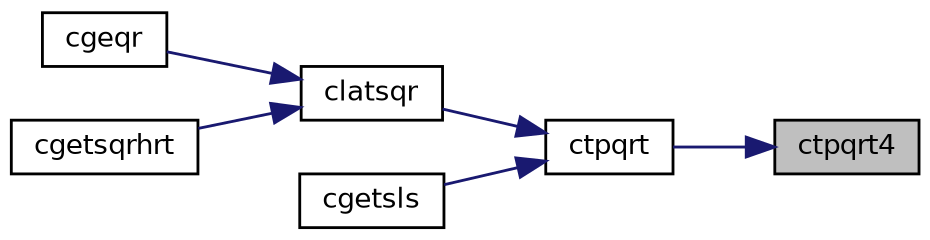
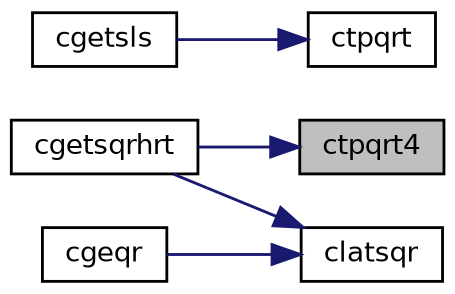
edge "clatsqr" -> "ctpqrt": removed
edge "ctpqrt" -> "ctpqrt4": now "cgetsqrhrt" -> "ctpqrt4"
